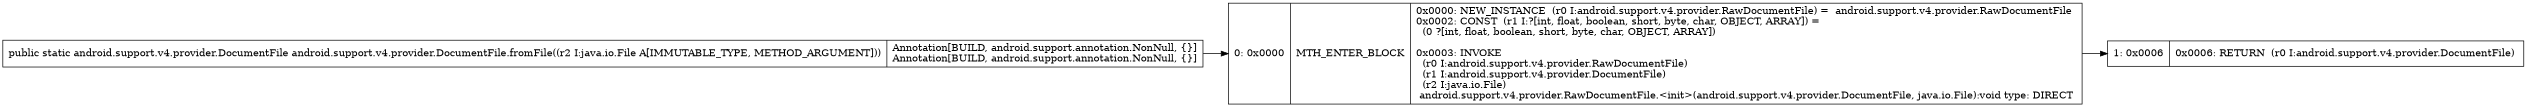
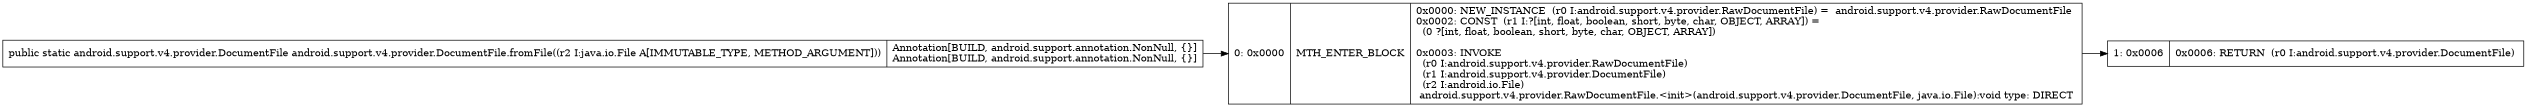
node "0: 0x0000": text "(r2 I:java.io.File)" -> "(r2 I:android.io.File)"
